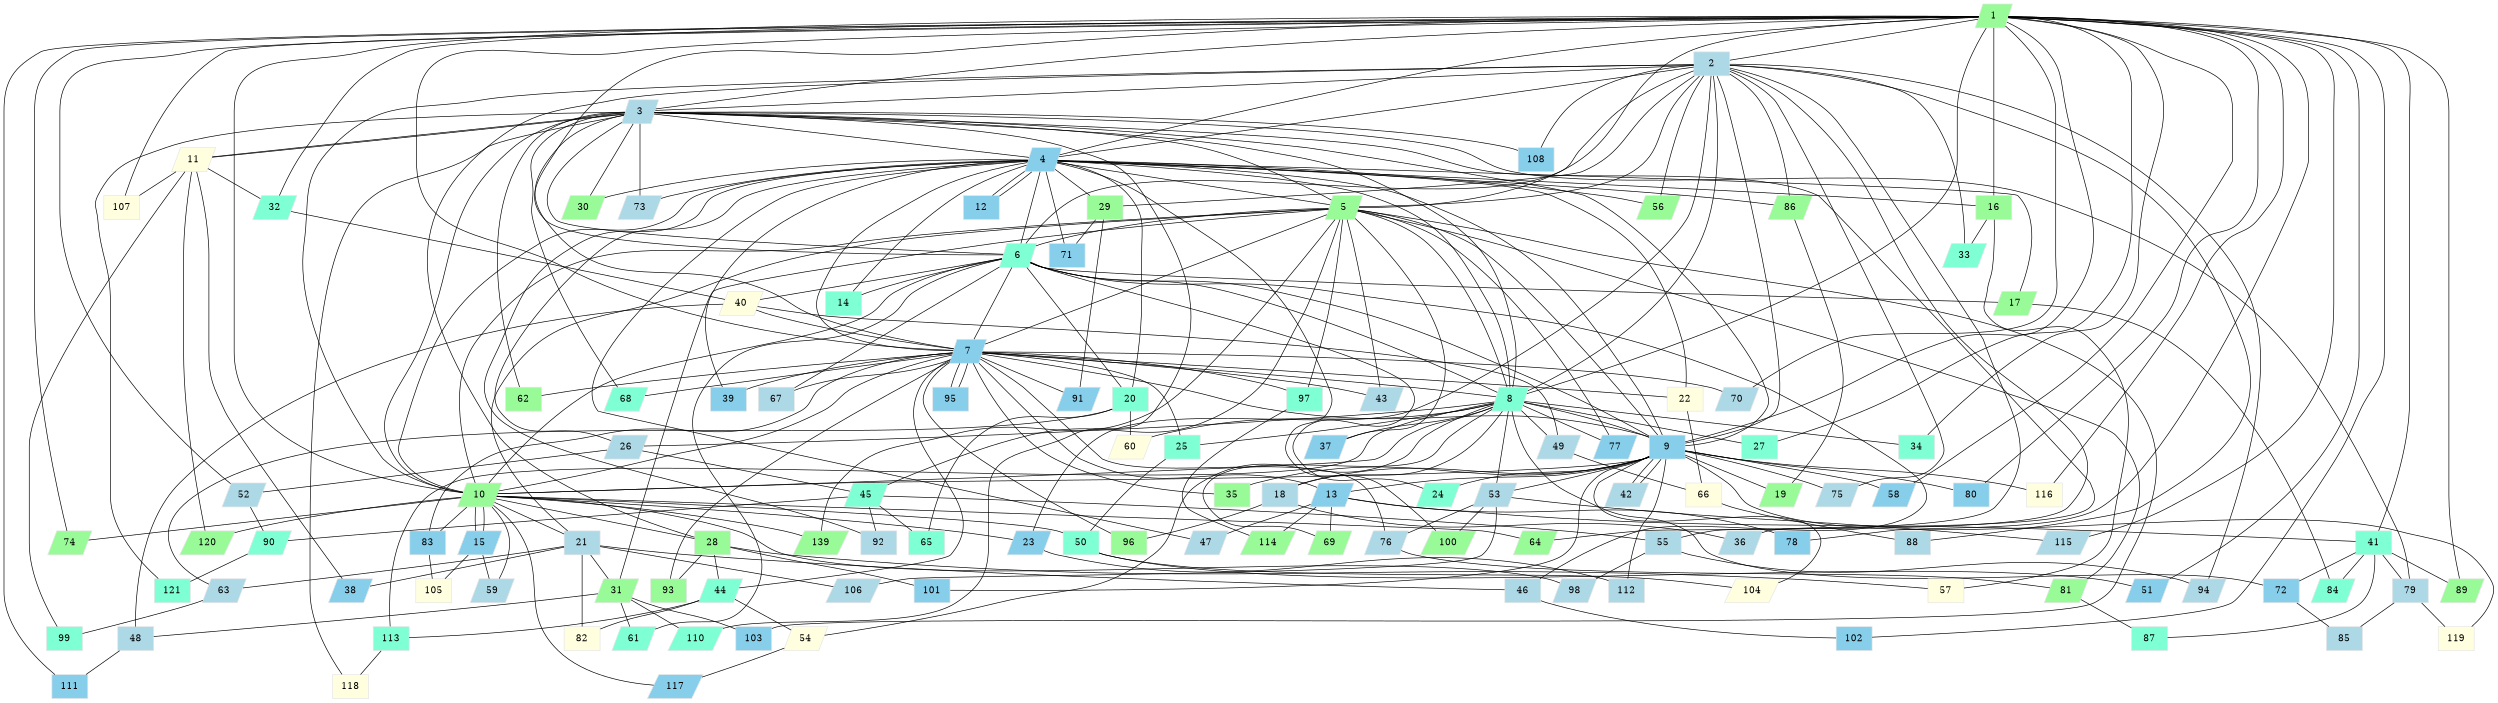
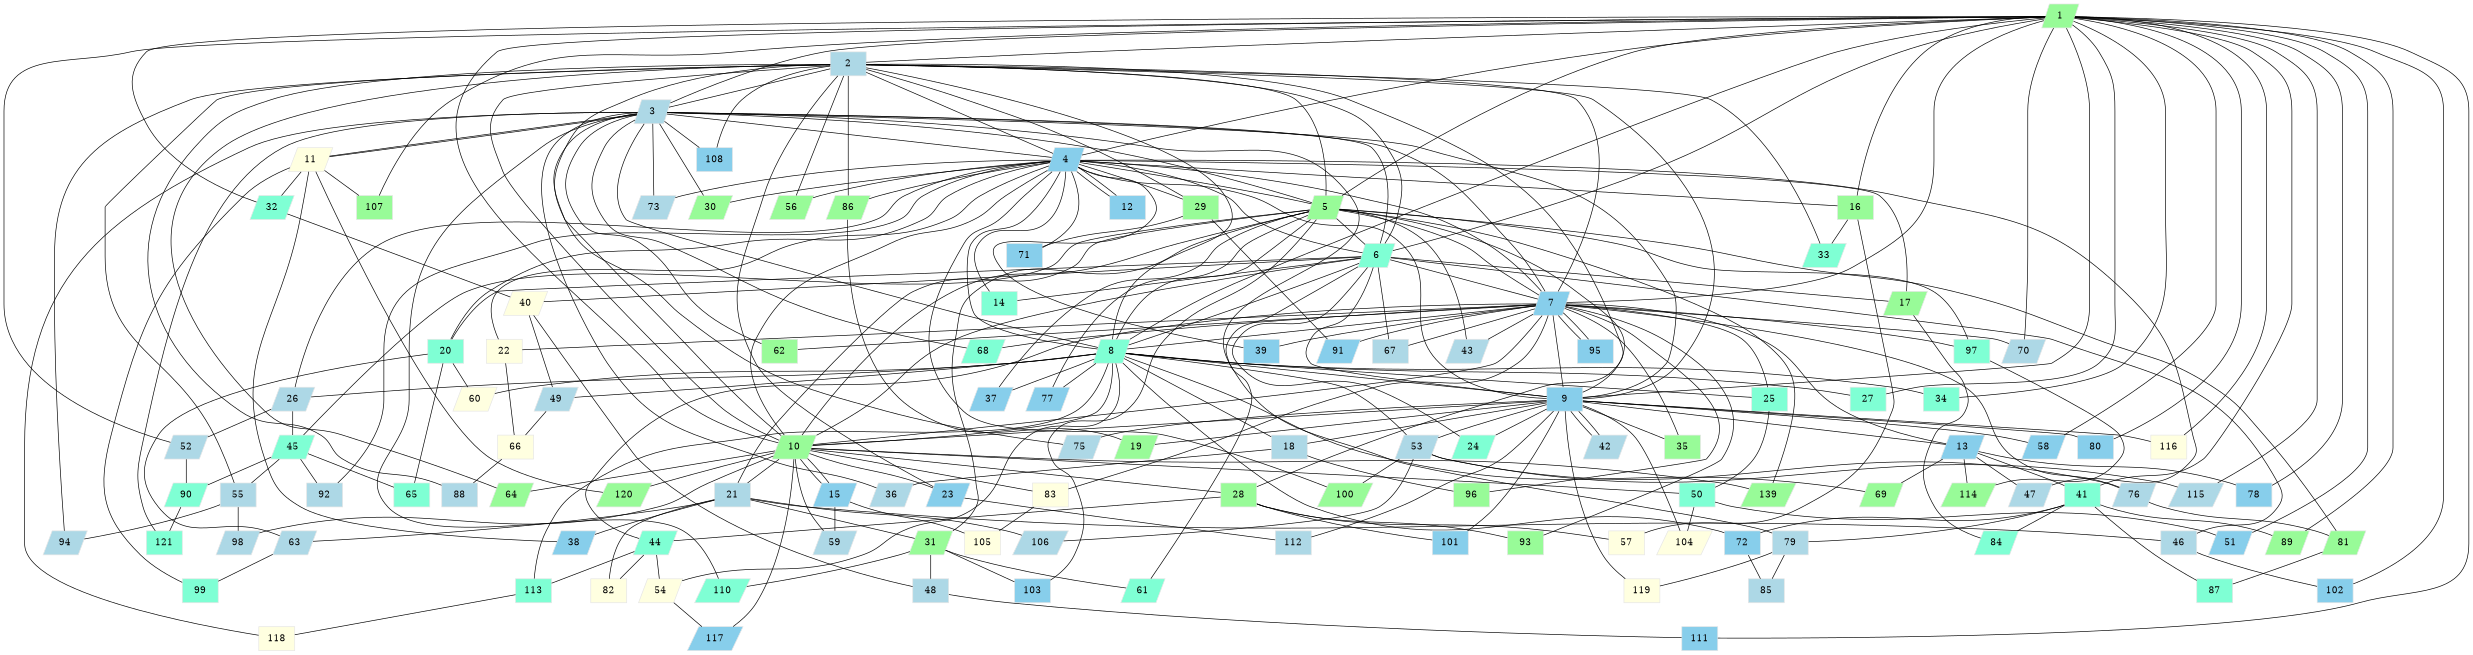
node "107": fillcolor lightyellow -> palegreen
edge "40" -- "7": now "2" -- "7"
node "74": removed
node "83": fillcolor skyblue -> lightyellow
